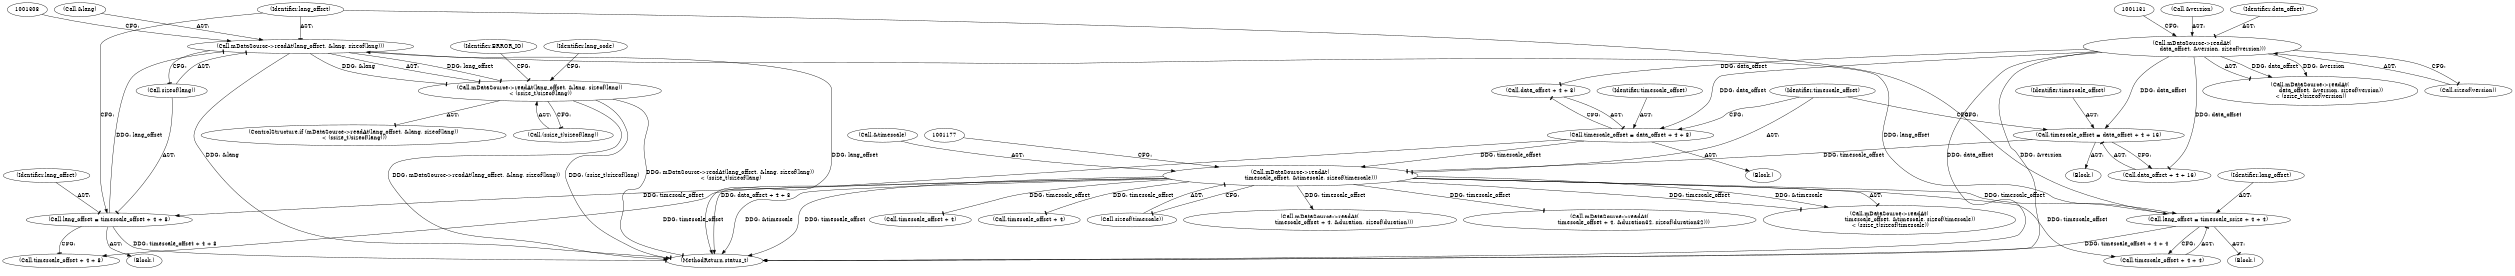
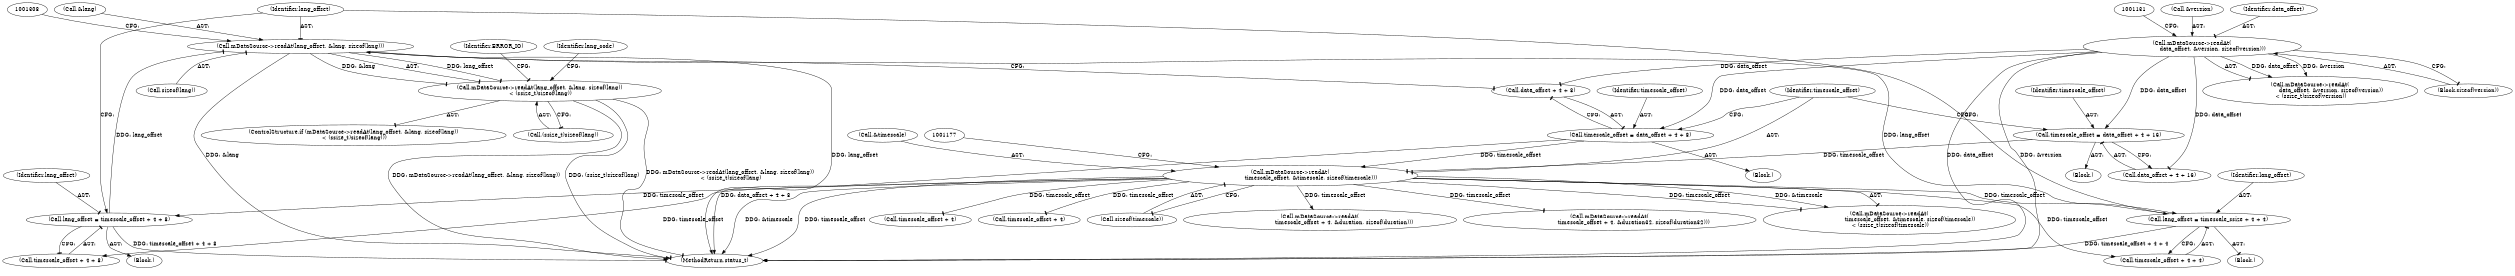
edge "(Call,mDataSource->readAt(lang_offset, &lang, sizeof(lang)))" -> "(Call,sizeof(lang))": now "(Call,mDataSource->readAt(lang_offset, &lang, sizeof(lang)))" -> "(Call,data_offset + 4 + 8)"
node "(Call,sizeof(version))": label "(Call,sizeof(version))" -> "(Block,sizeof(version))"
edge "(Call,sizeof(lang))" -> "(Call,lang_offset = timescale_offset + 4 + 8)": now "(Call,timescale_offset + 4 + 8)" -> "(Call,lang_offset = timescale_offset + 4 + 8)"
